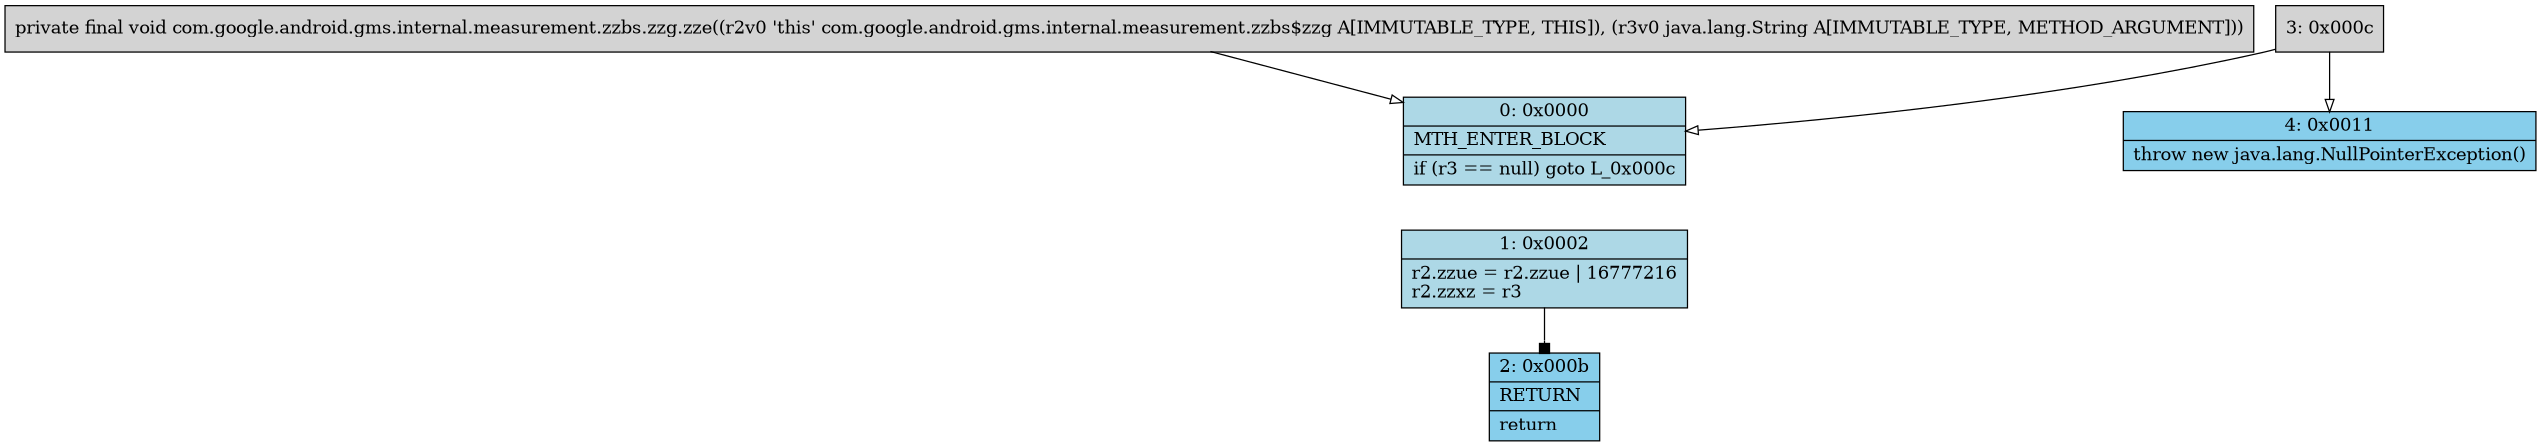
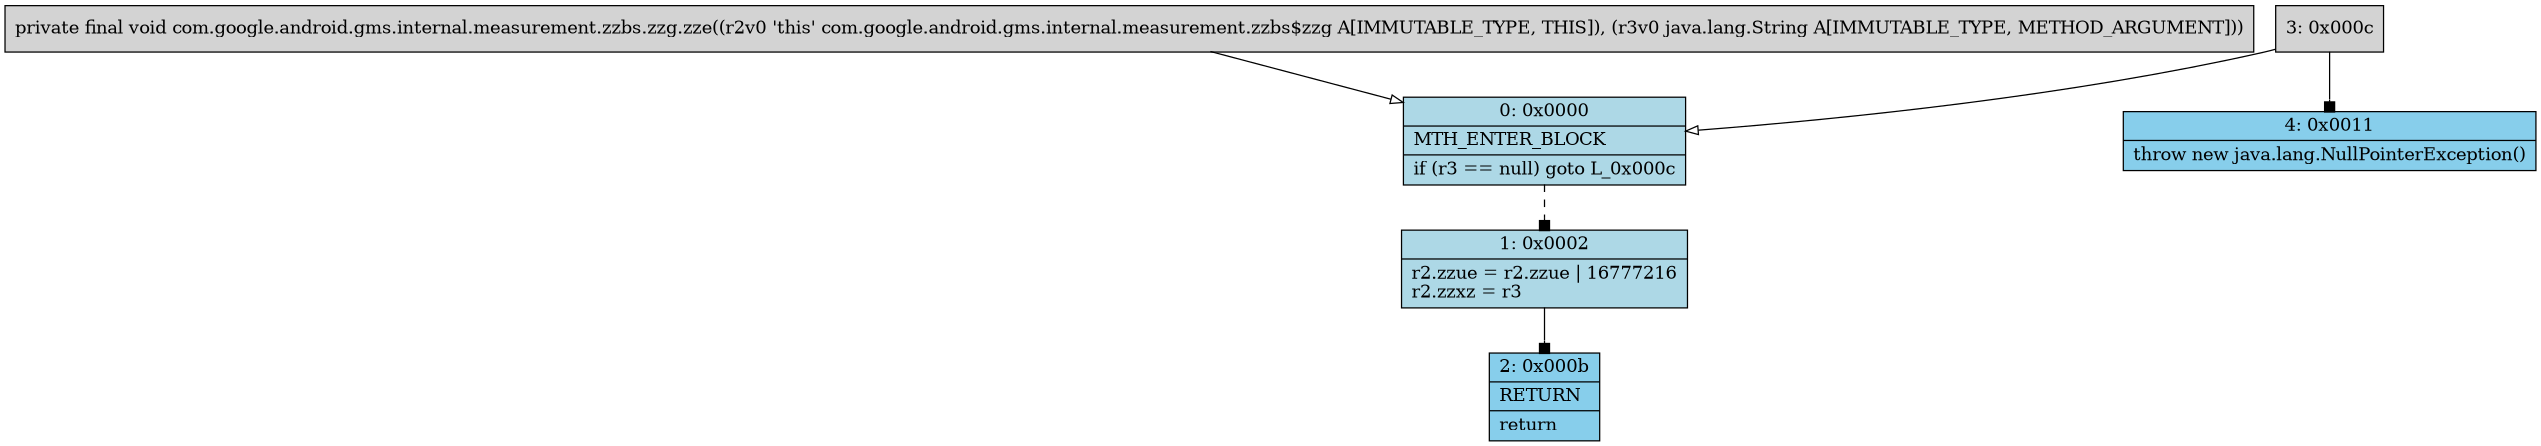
edge "3: 0x000c" -> "4: 0x0011": arrowhead onormal -> box
edge "0: 0x0000" -> "1: 0x0002": added
